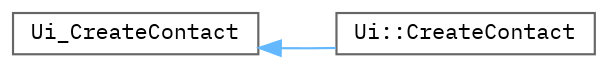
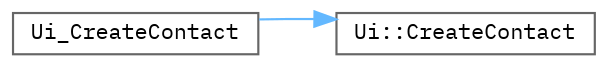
edge "Ui::CreateContact" -> "Ui_CreateContact": reversed
